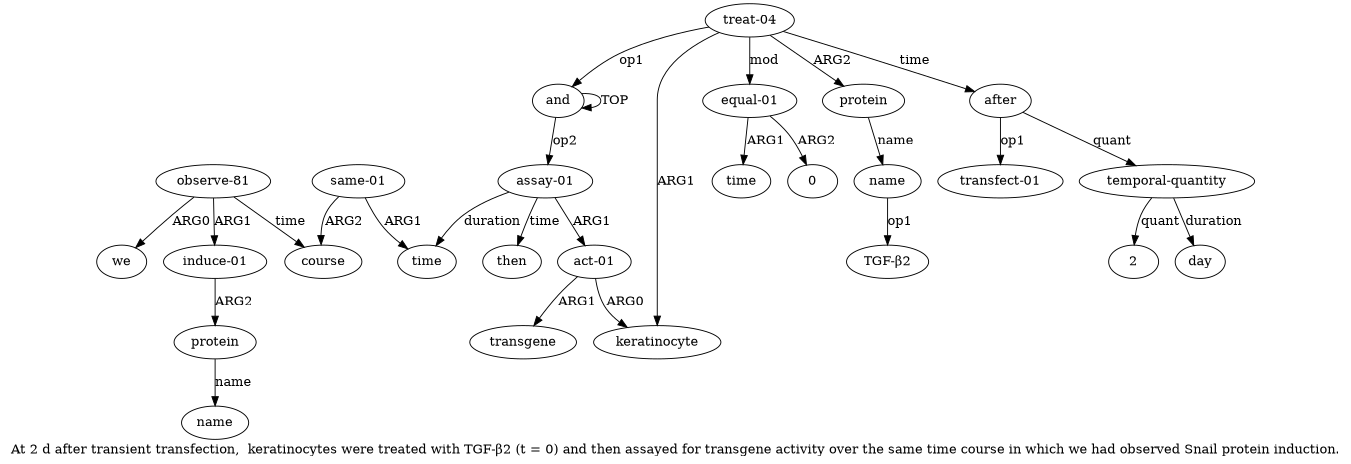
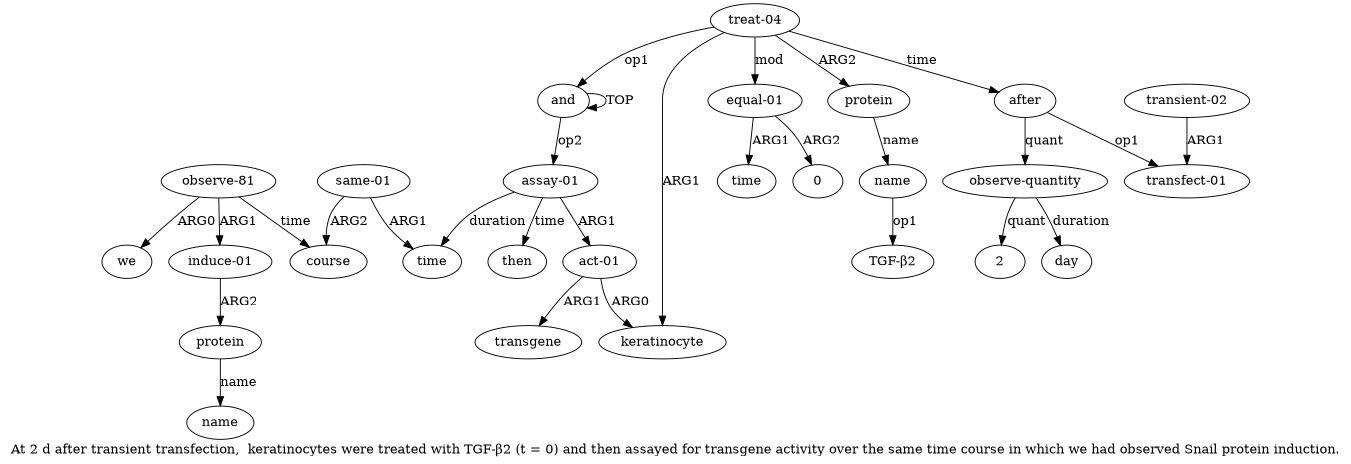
node "transient-02": added
node "temporal-quantity": label "temporal-quantity" -> "observe-quantity"
